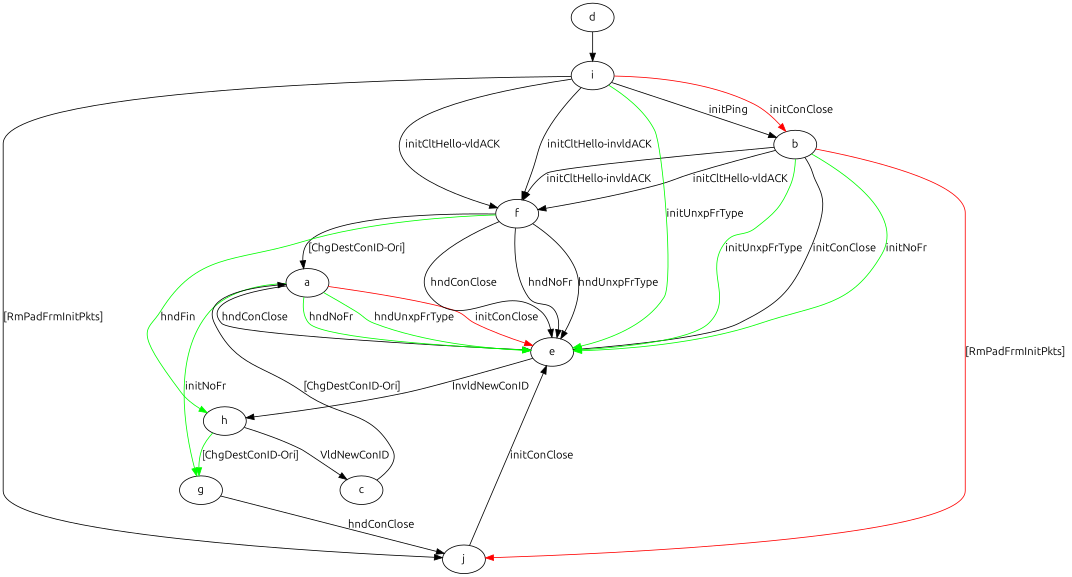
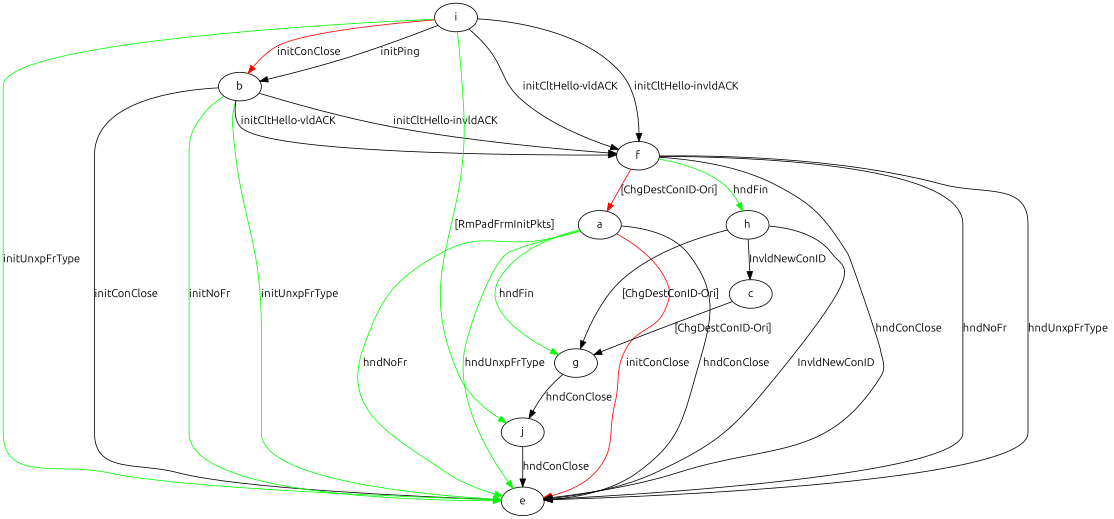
node "d": removed
edge "f" -> "a": color black -> red
edge "i" -> "j": color black -> green
edge "c" -> "a": now "c" -> "g"
edge "a" -> "g": label "initNoFr " -> "hndFin "
edge "e" -> "h": reversed
edge "h" -> "g": color green -> black
edge "h" -> "c": label "VldNewConID " -> "InvldNewConID "
edge "j" -> "e": label "initConClose " -> "hndConClose "
edge "b" -> "j": removed, label "[RmPadFrmInitPkts]"
